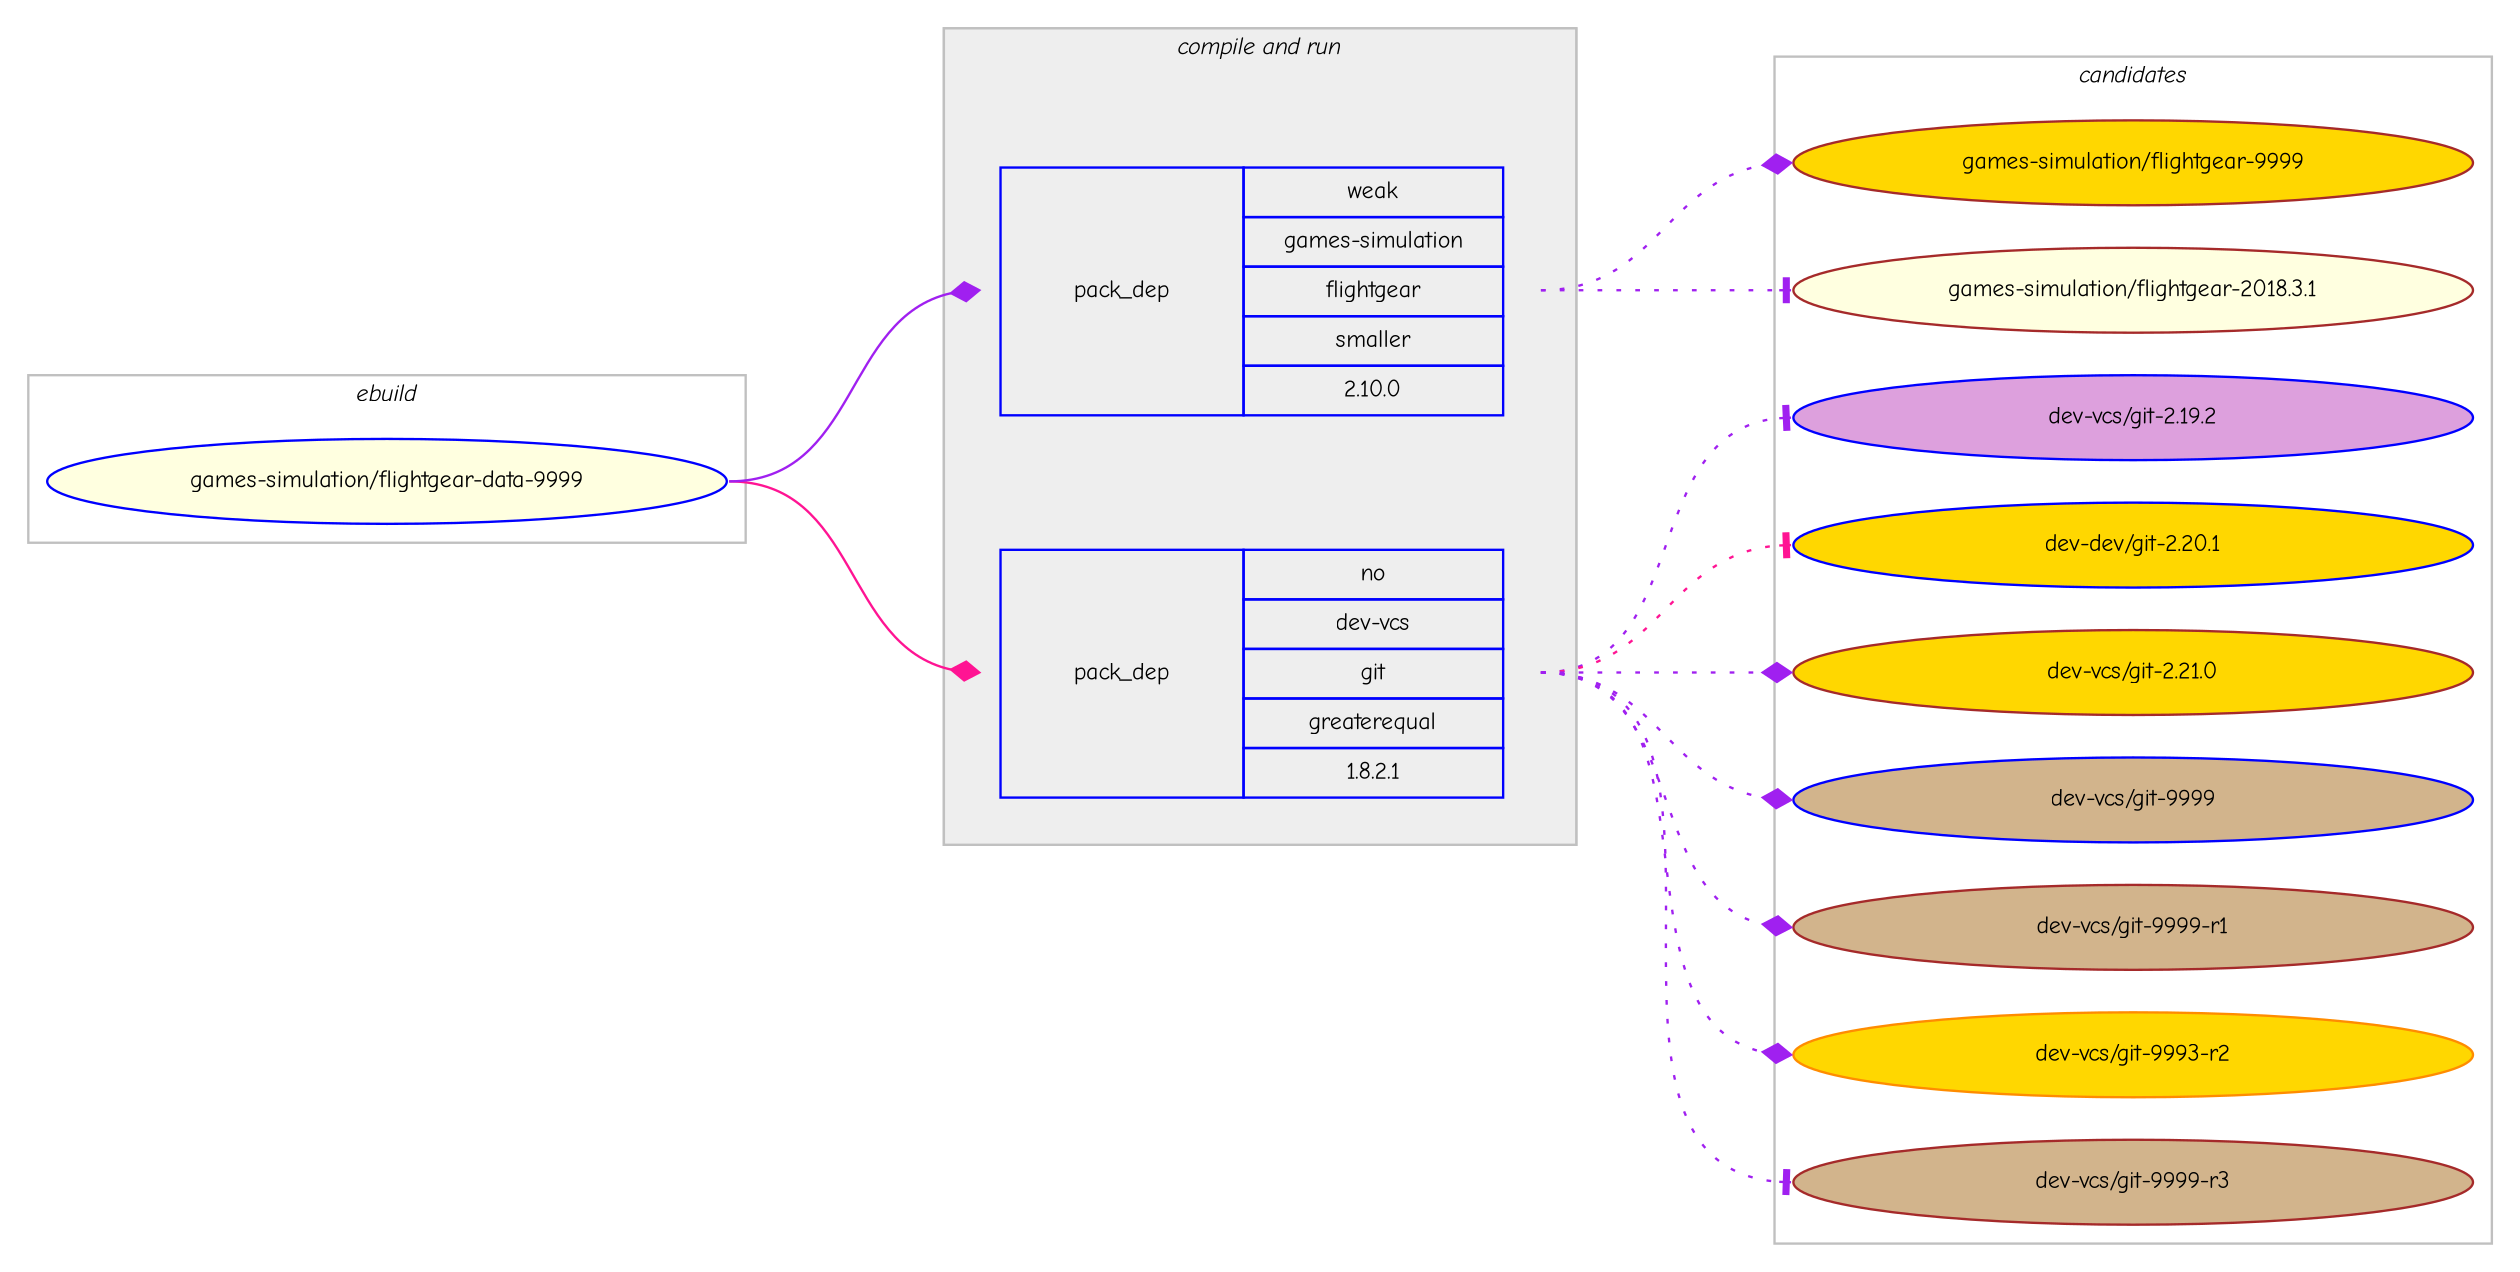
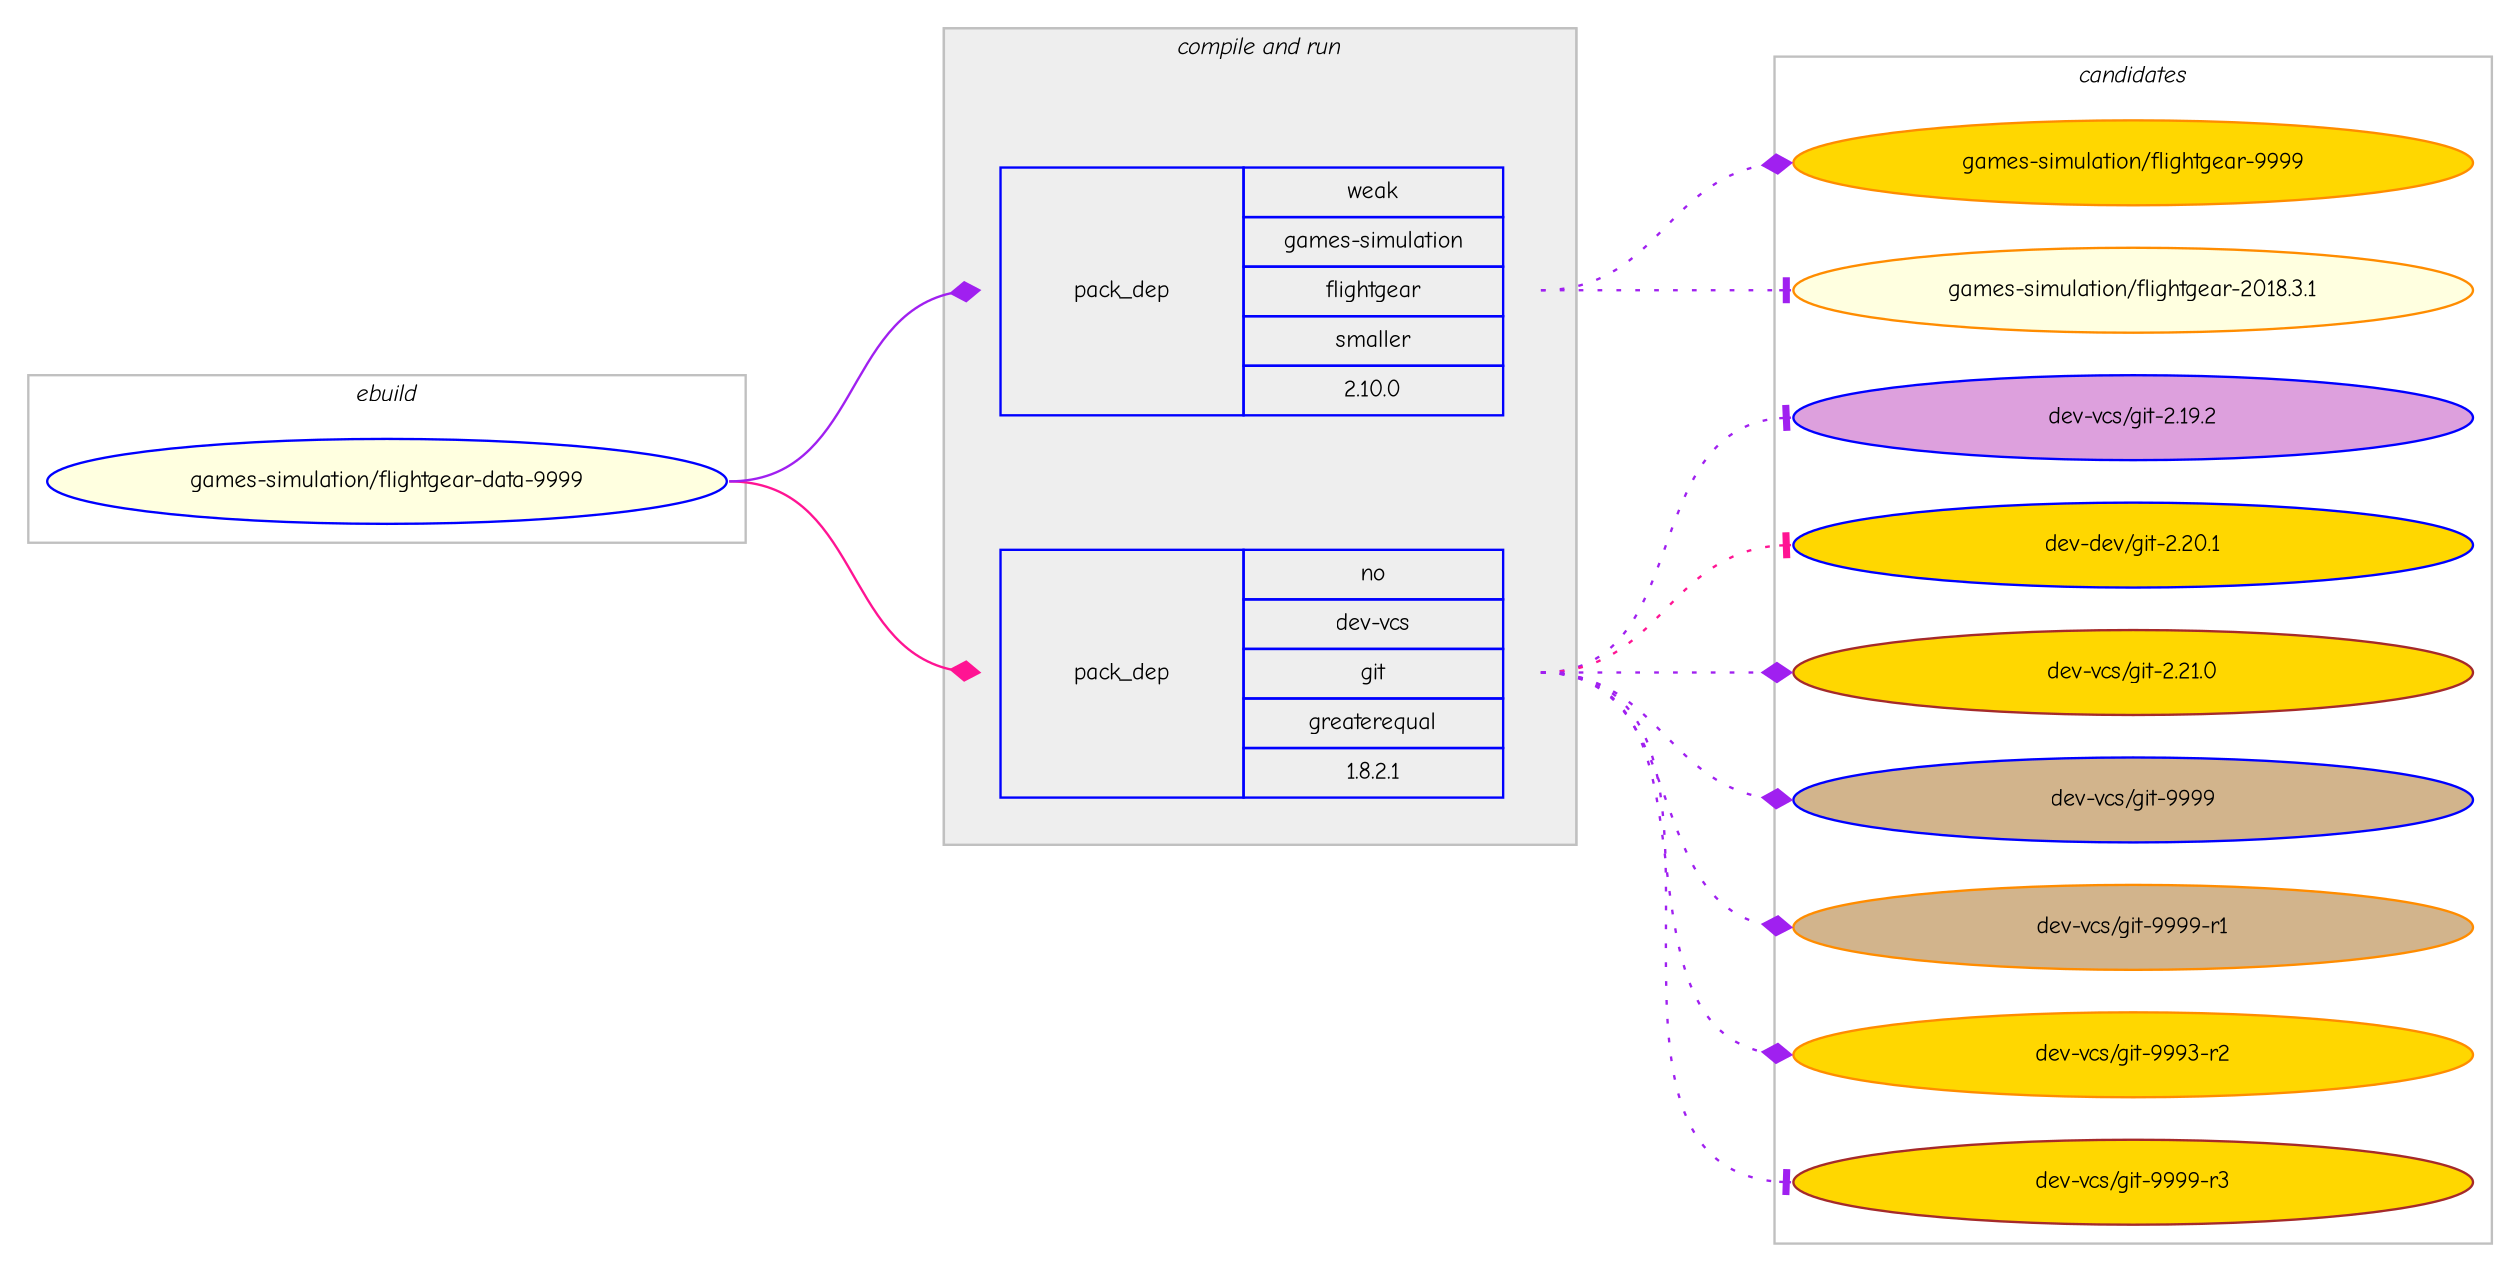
node "games-simulation/flightgear-9999": color brown -> darkorange
node "games-simulation/flightgear-2018.3.1": color brown -> darkorange
node "dev-vcs/git-9999-r1": color brown -> darkorange
node "dev-vcs/git-9999-r3": fillcolor tan -> gold
